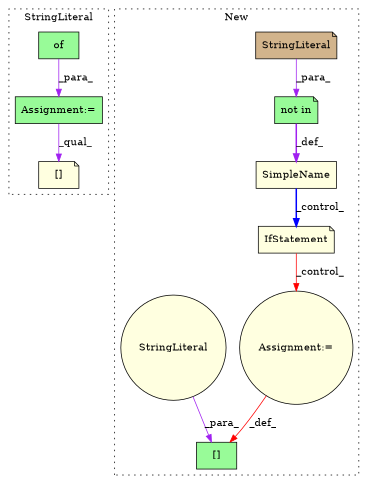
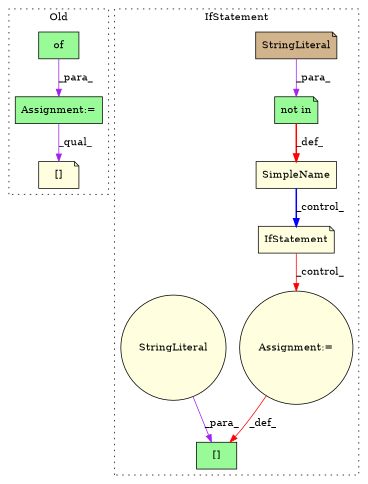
cluster "StringLiteral": label "StringLiteral" -> "Old"
cluster "New": label "New" -> "IfStatement"
edge "not in" -> "SimpleName": color purple -> red
